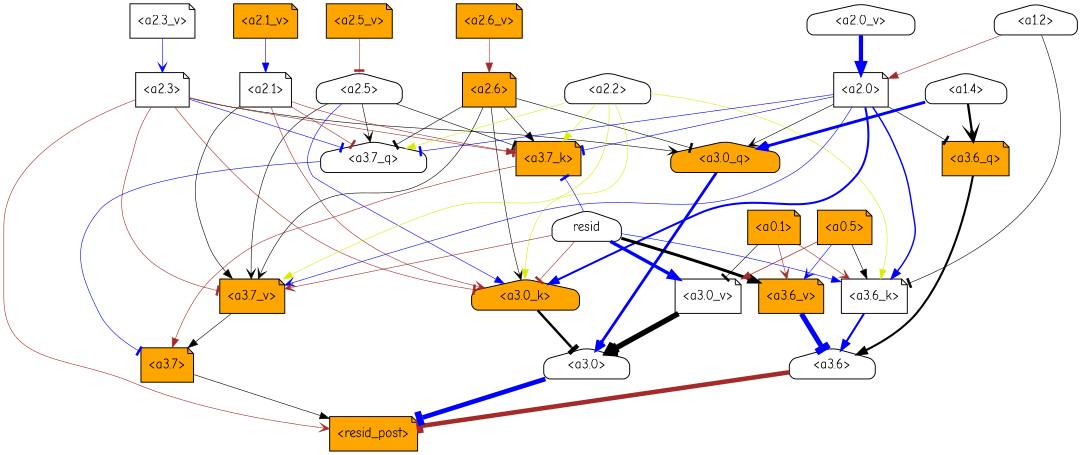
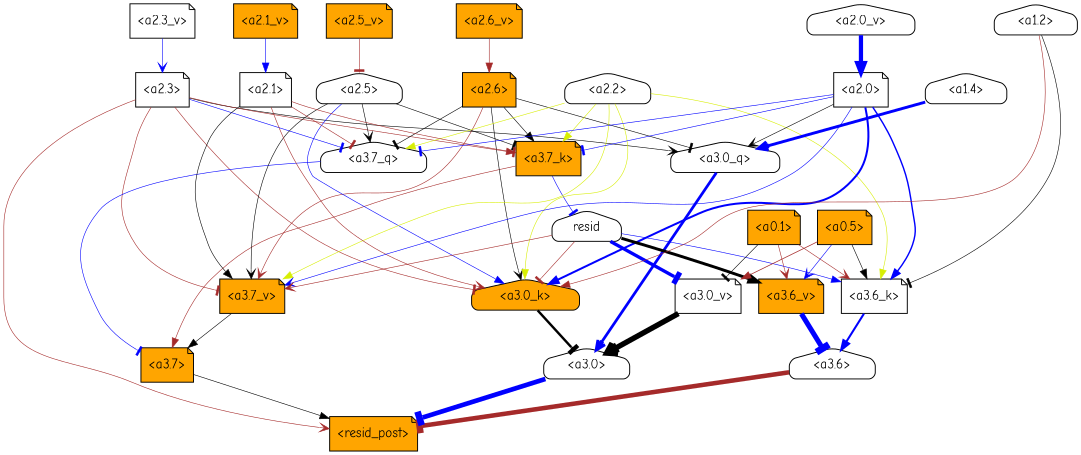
edge "<a1.2>" -> "<a2.0>": now "<a1.2>" -> "<a3.0_k>"
node "<a3.0_q>": fillcolor orange -> white
node "<a3.6_q>": removed
edge "<a2.6>" -> "<a3.7_v>": color black -> brown
edge "resid" -> "<a3.7_k>": reversed
edge "resid" -> "<a3.0_v>": arrowhead normal -> tee
